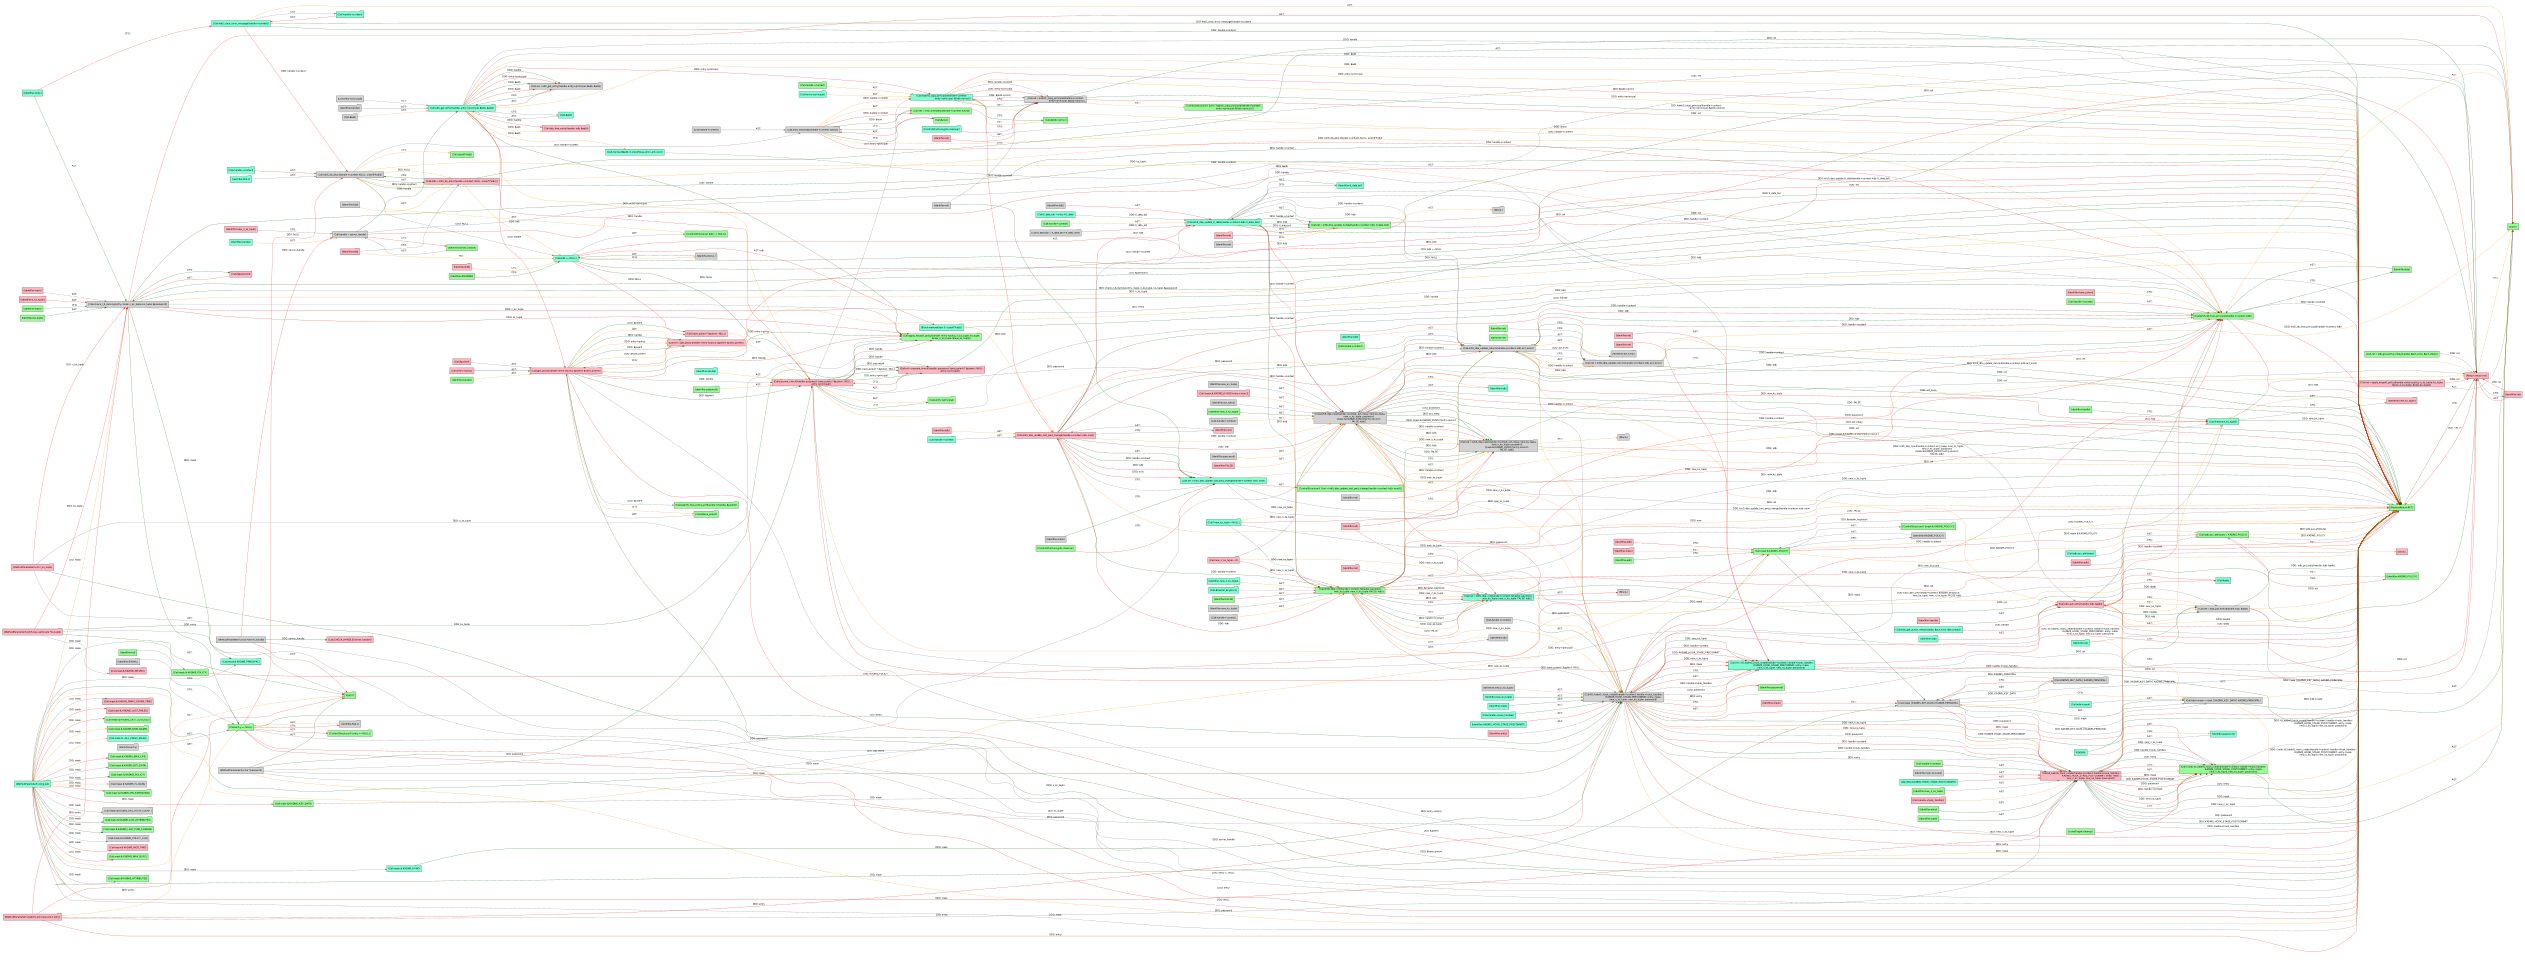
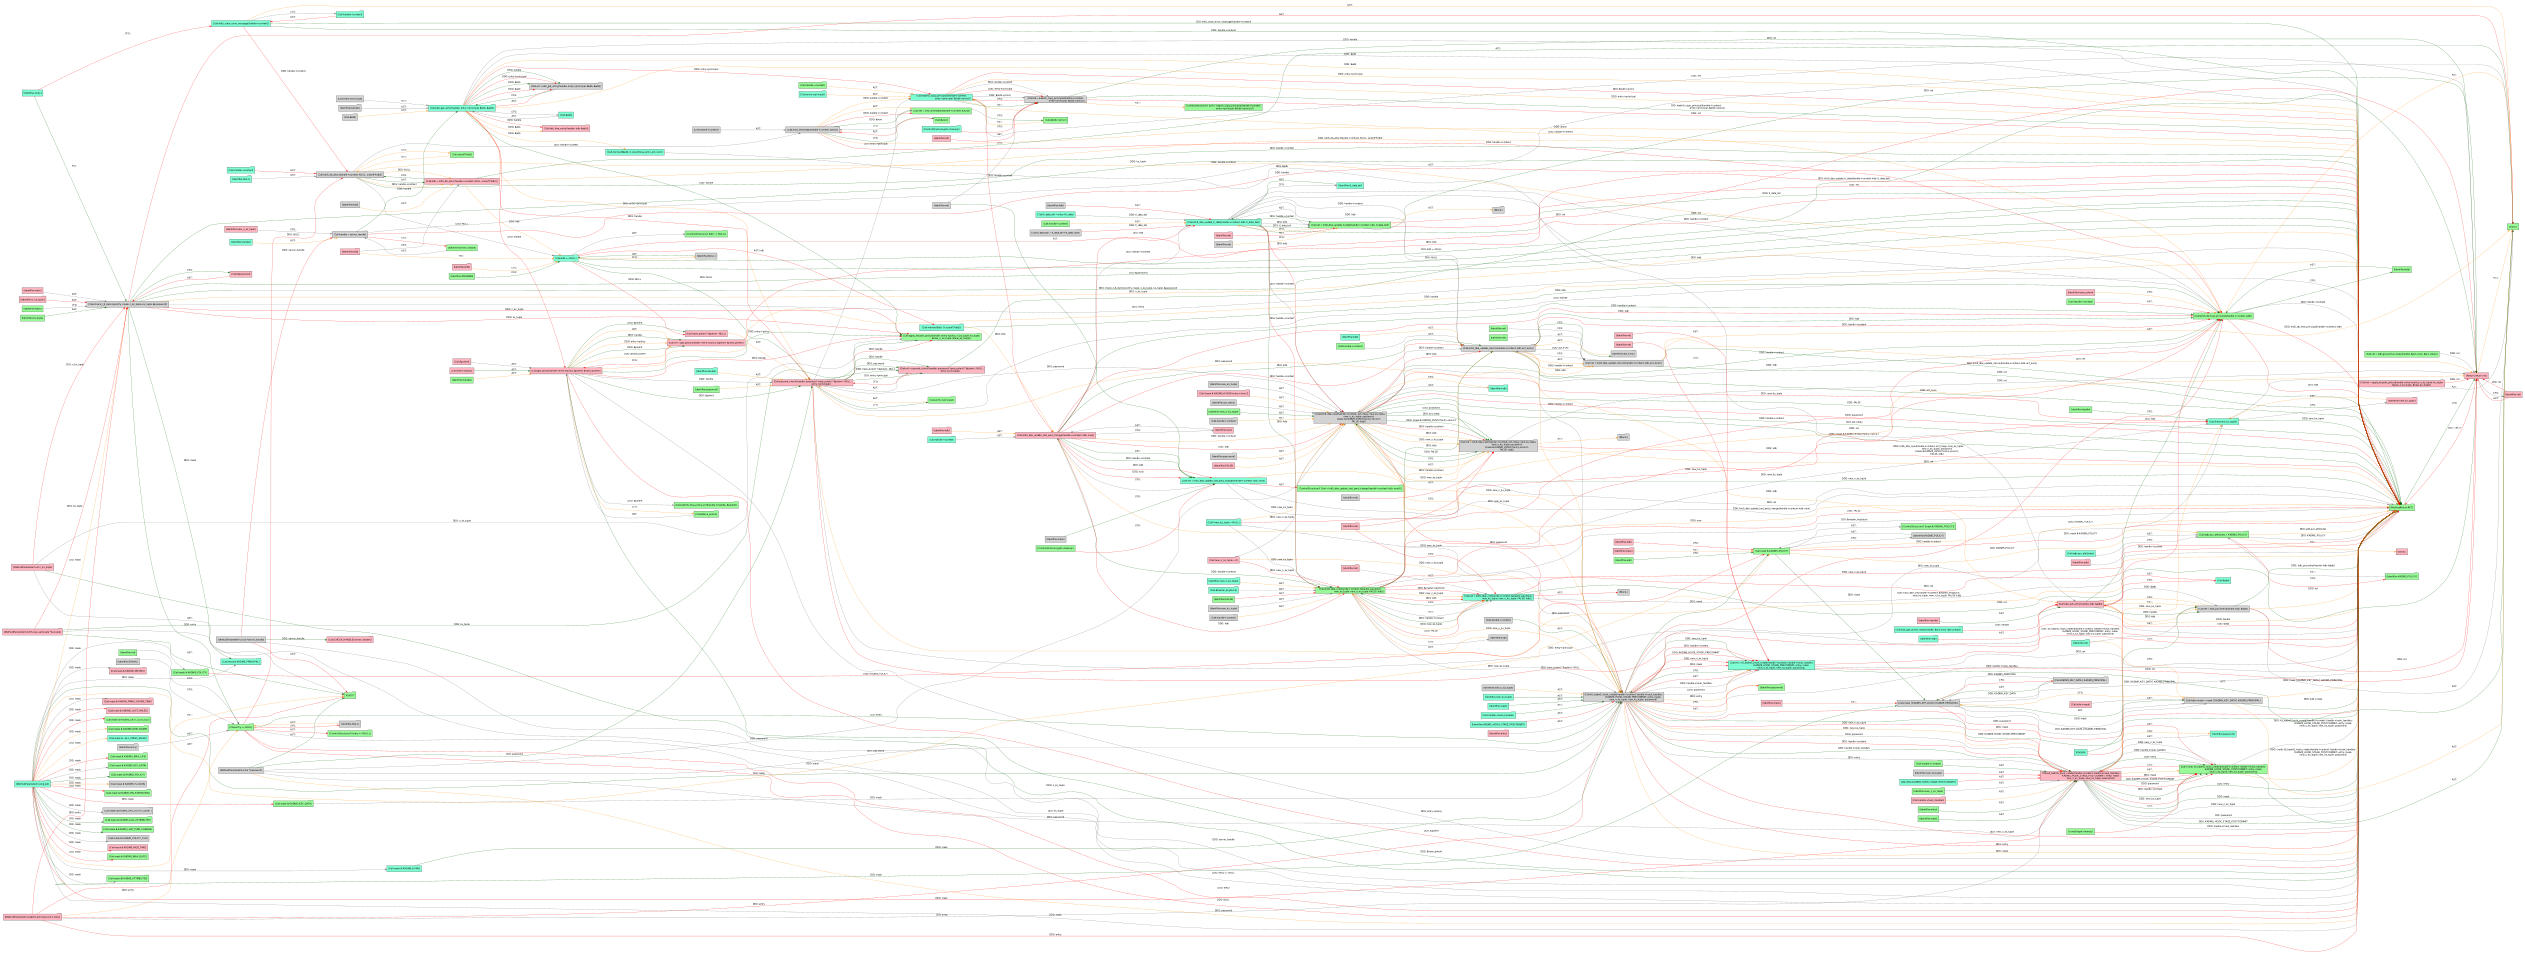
edge "(ControlStructure,if (kdb == NULL))" -> "(Call,krb5_db_alloc(handle->context, NULL, sizeof(*kdb)))": now "(Call,sizeof(*kdb))" -> "(Call,krb5_db_alloc(handle->context, NULL, sizeof(*kdb)))"
node "(Block,memset(kdb, 0, sizeof(*kdb)))": label "(Block,memset(kdb, 0, sizeof(*kdb)))" -> "(Call,memset(kdb, 0, sizeof(*kdb)))"
edge "(MethodParameterIn,krb5_key_salt_tuple *ks_tuple)" -> "(Call,mask & KADM5_MKVNO)": now "(MethodParameterIn,long put)" -> "(Call,mask & KADM5_MKVNO)"
node "(Call,kdb->mask)": fillcolor aquamarine -> lightpink
